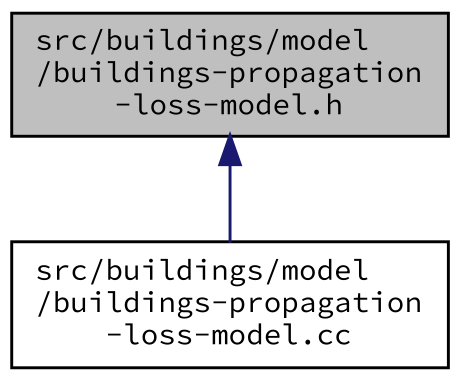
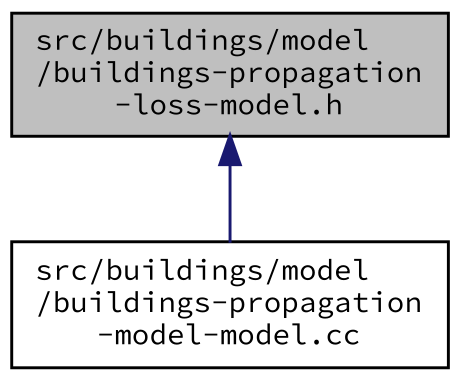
node "src/buildings/model /buildings-propagation -loss-model.cc": label "src/buildings/model /buildings-propagation -loss-model.cc" -> "src/buildings/model /buildings-propagation -model-model.cc"
